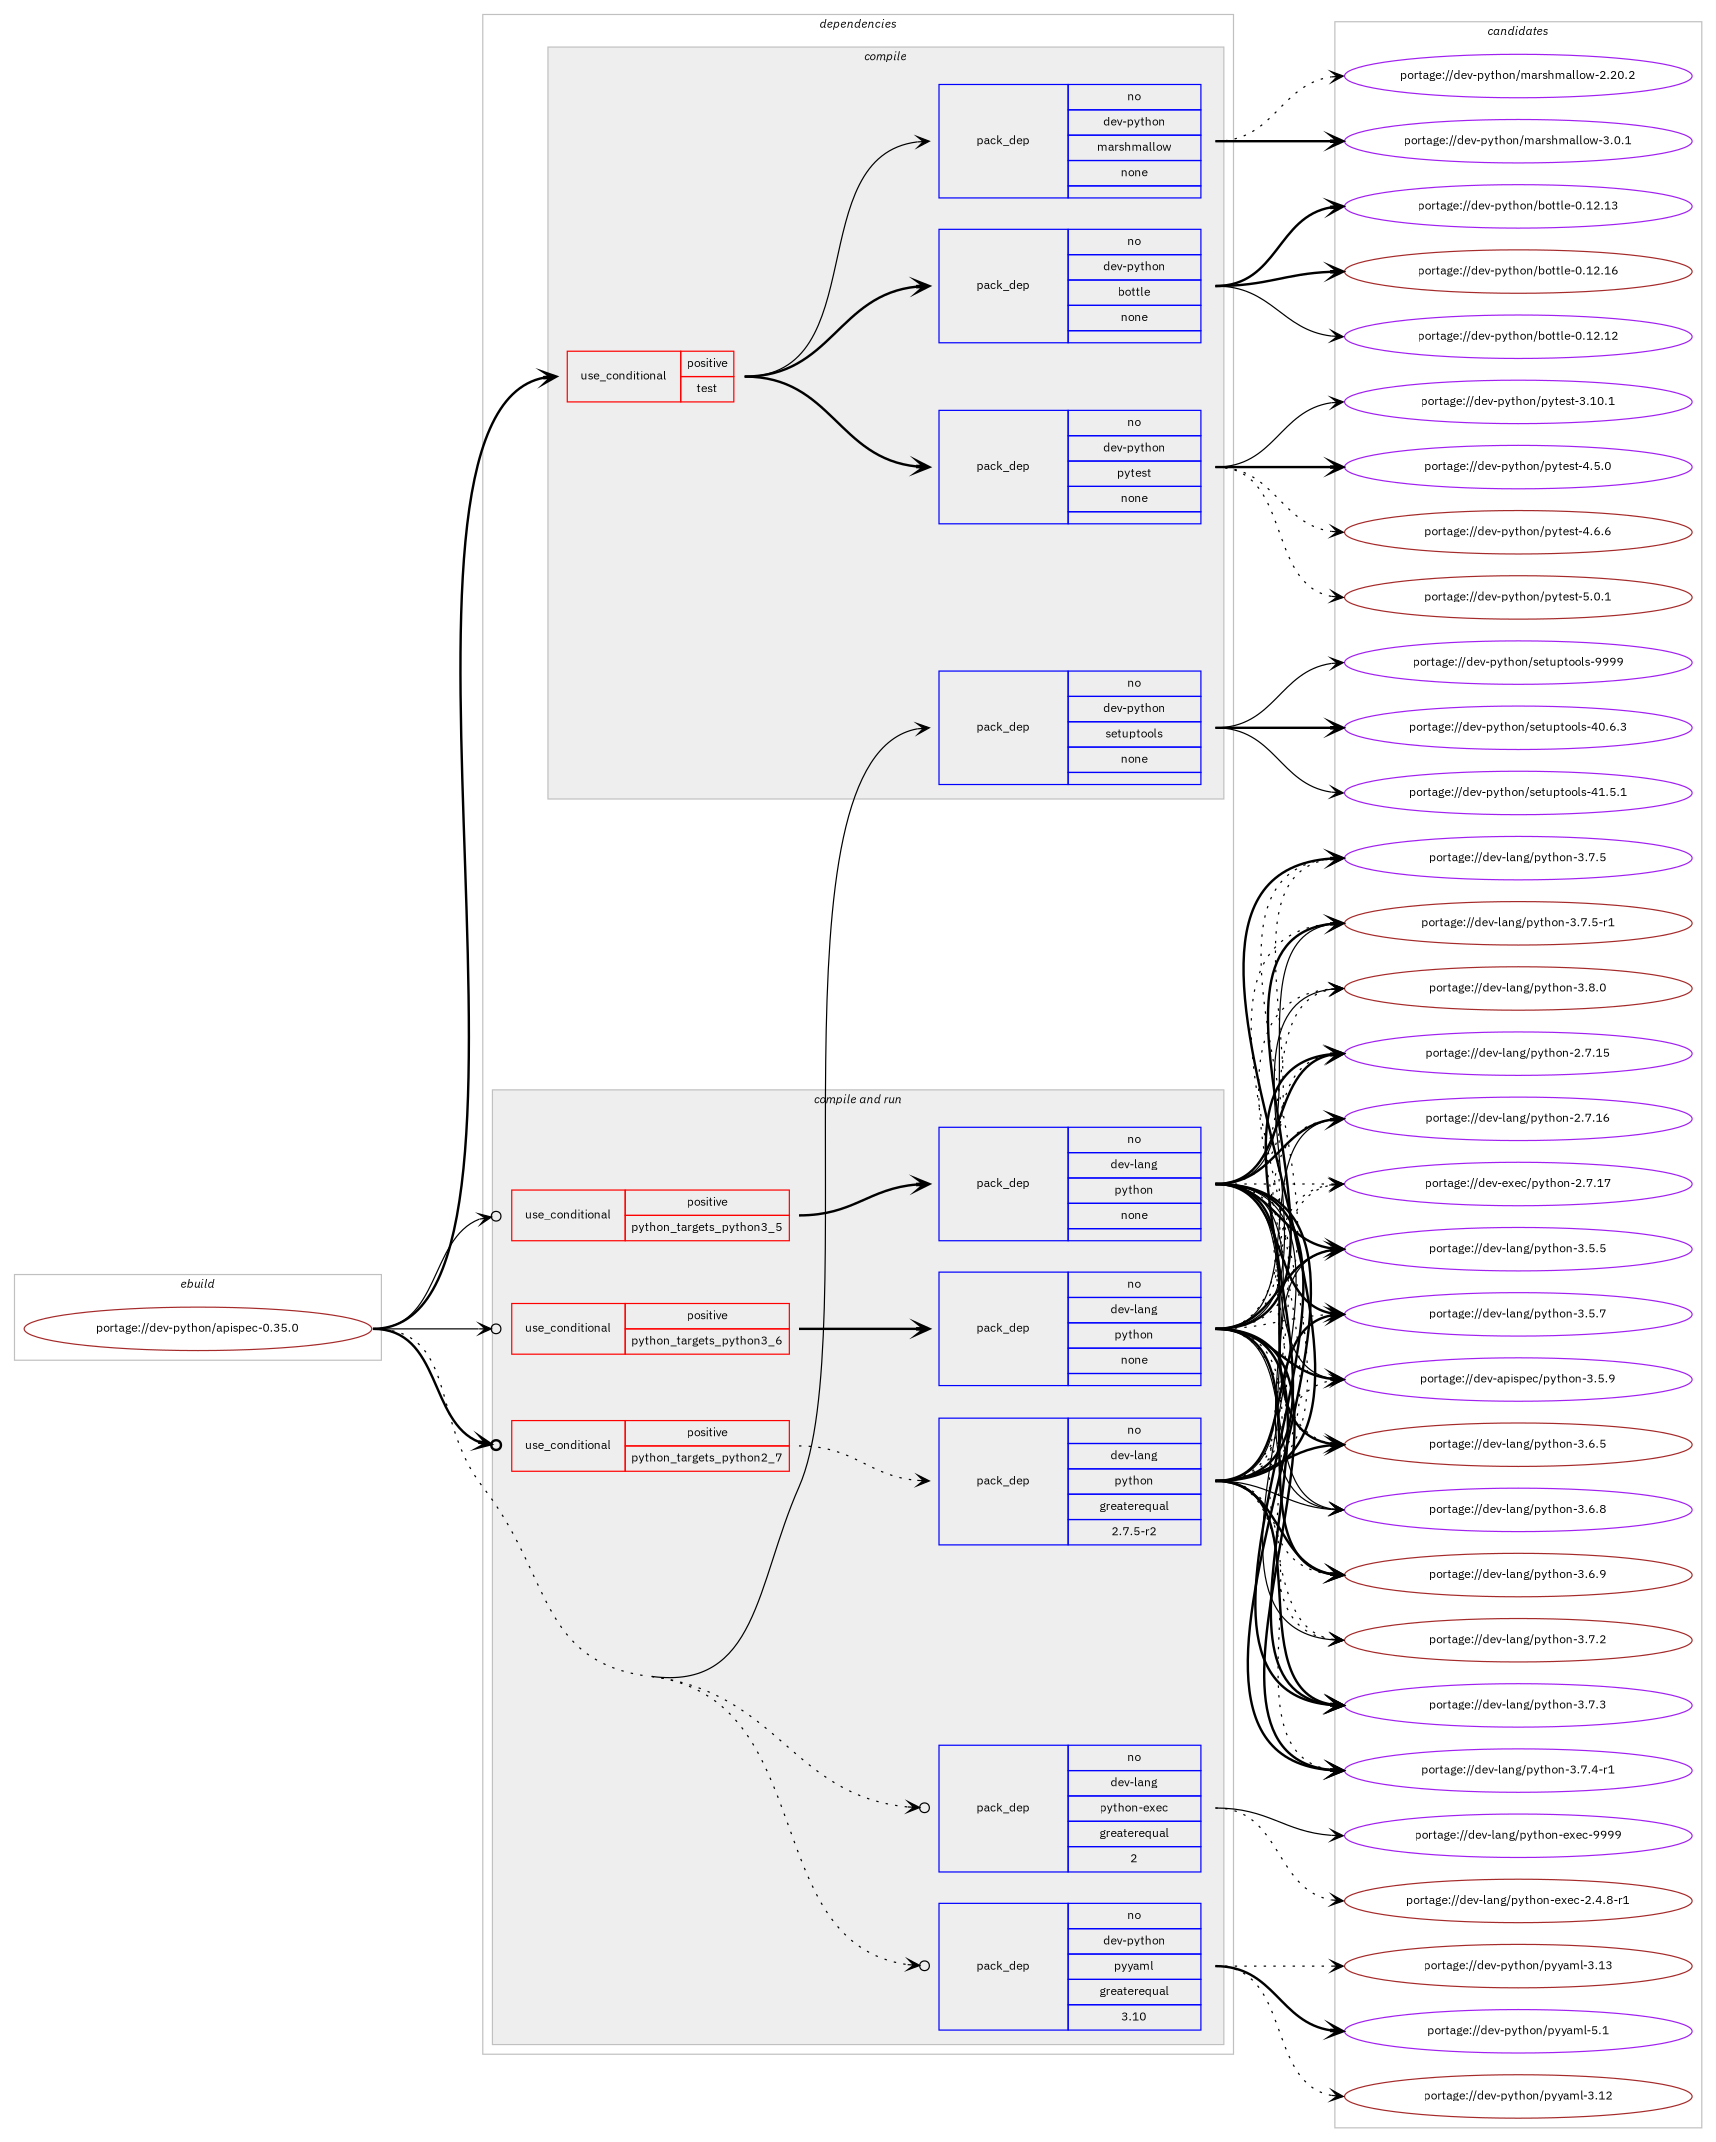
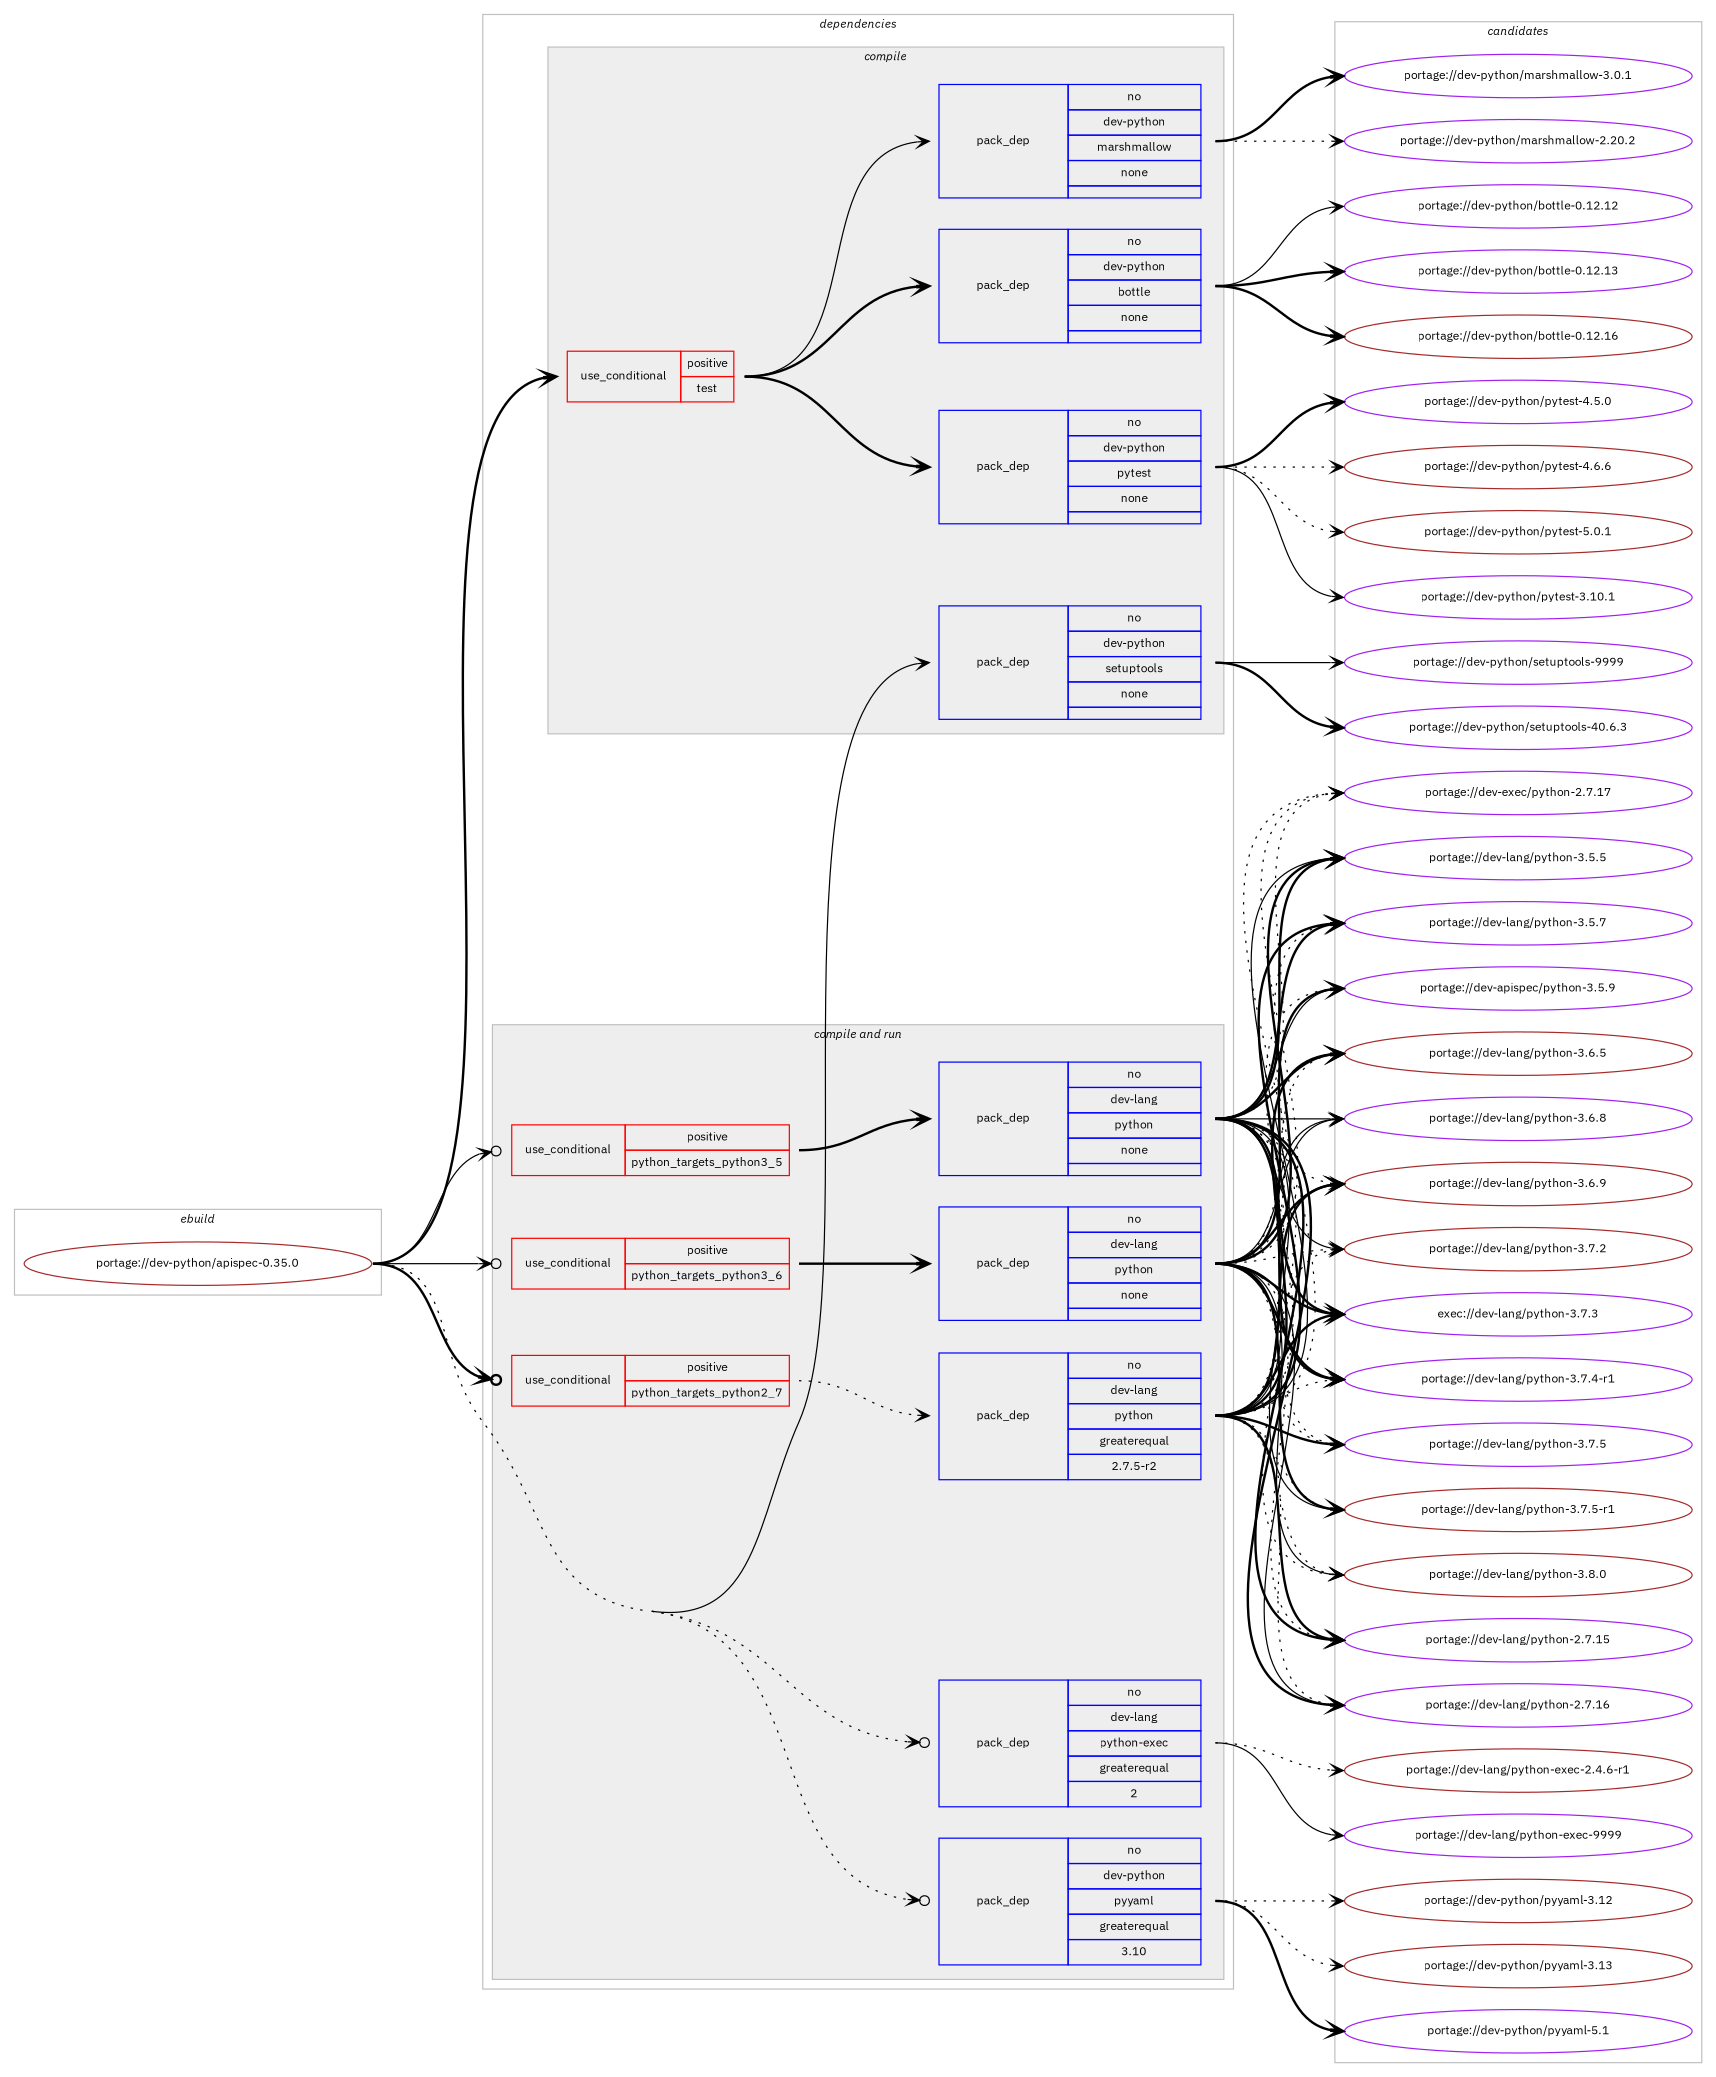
node "portage://dev-python/setuptools-41.5.1": removed
node "portage://dev-lang/python-3.7.3": label "portage://dev-lang/python-3.7.3" -> "exec://dev-lang/python-3.7.3"
node "portage://dev-lang/python-exec-2.4.8-r1": label "portage://dev-lang/python-exec-2.4.8-r1" -> "portage://dev-lang/python-exec-2.4.6-r1"
